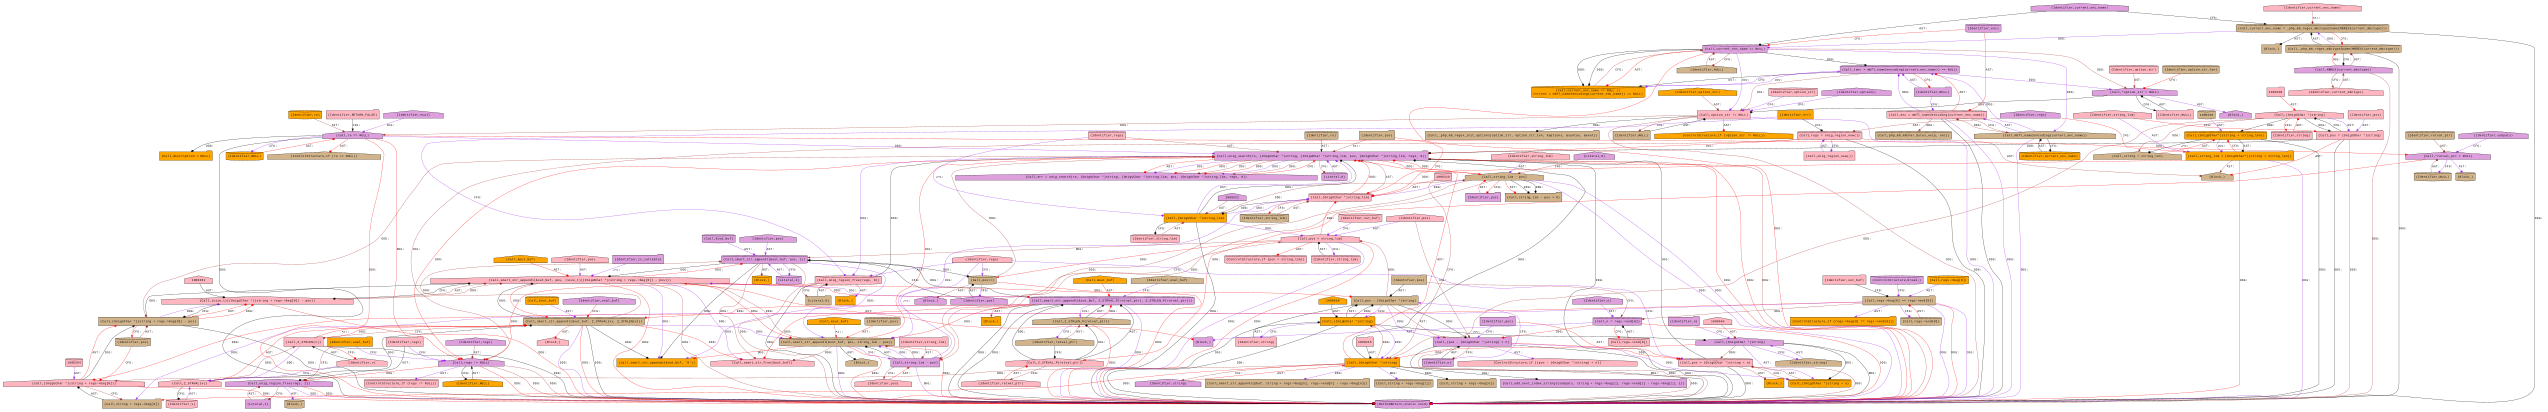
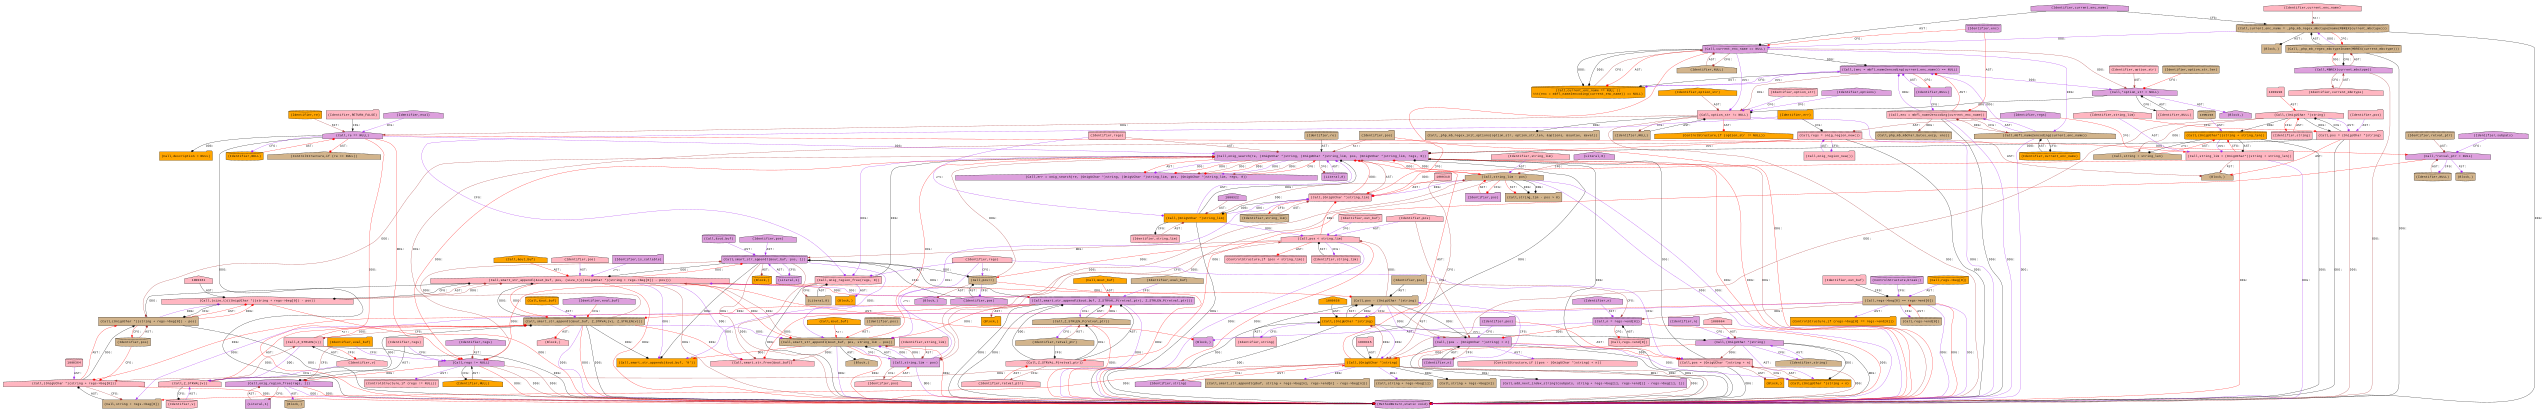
node "(Call,string_lim = (OnigUChar*)(string + string_len))": fillcolor orange -> lightpink
